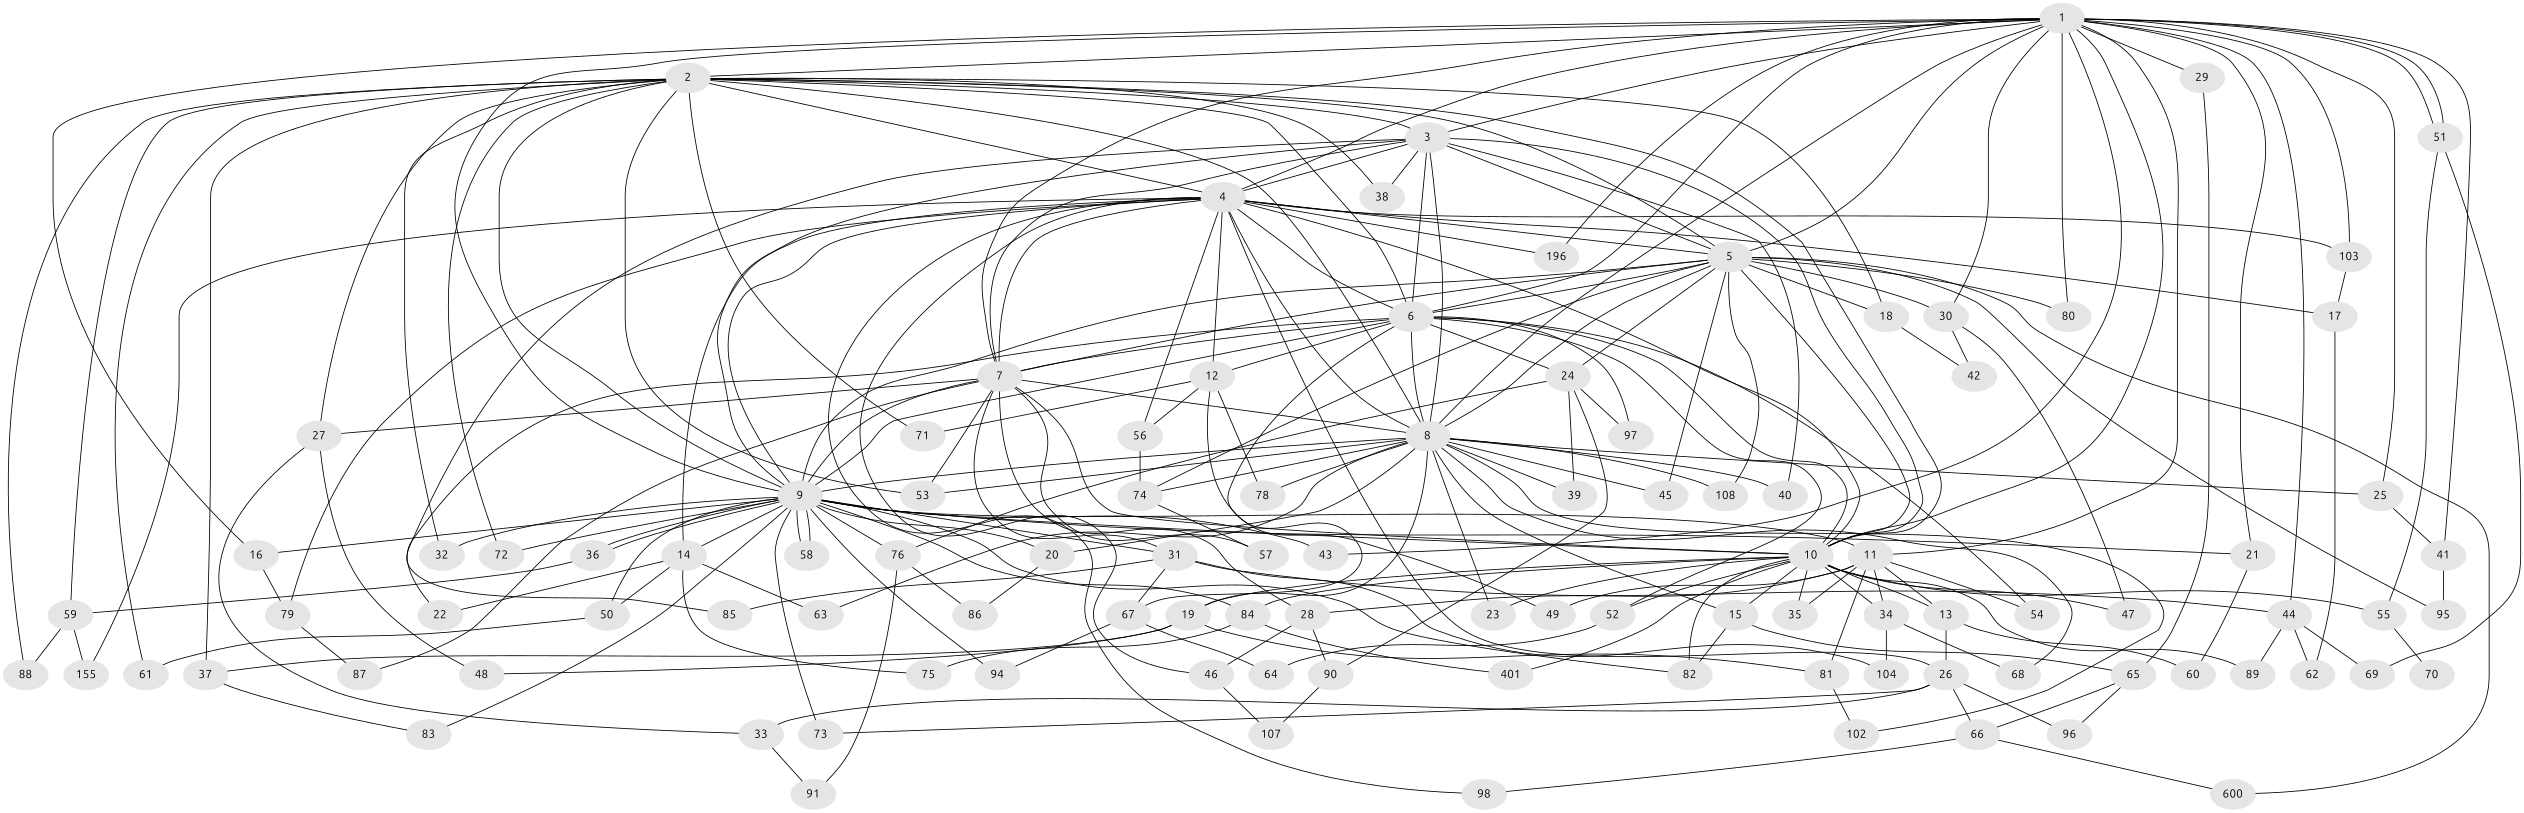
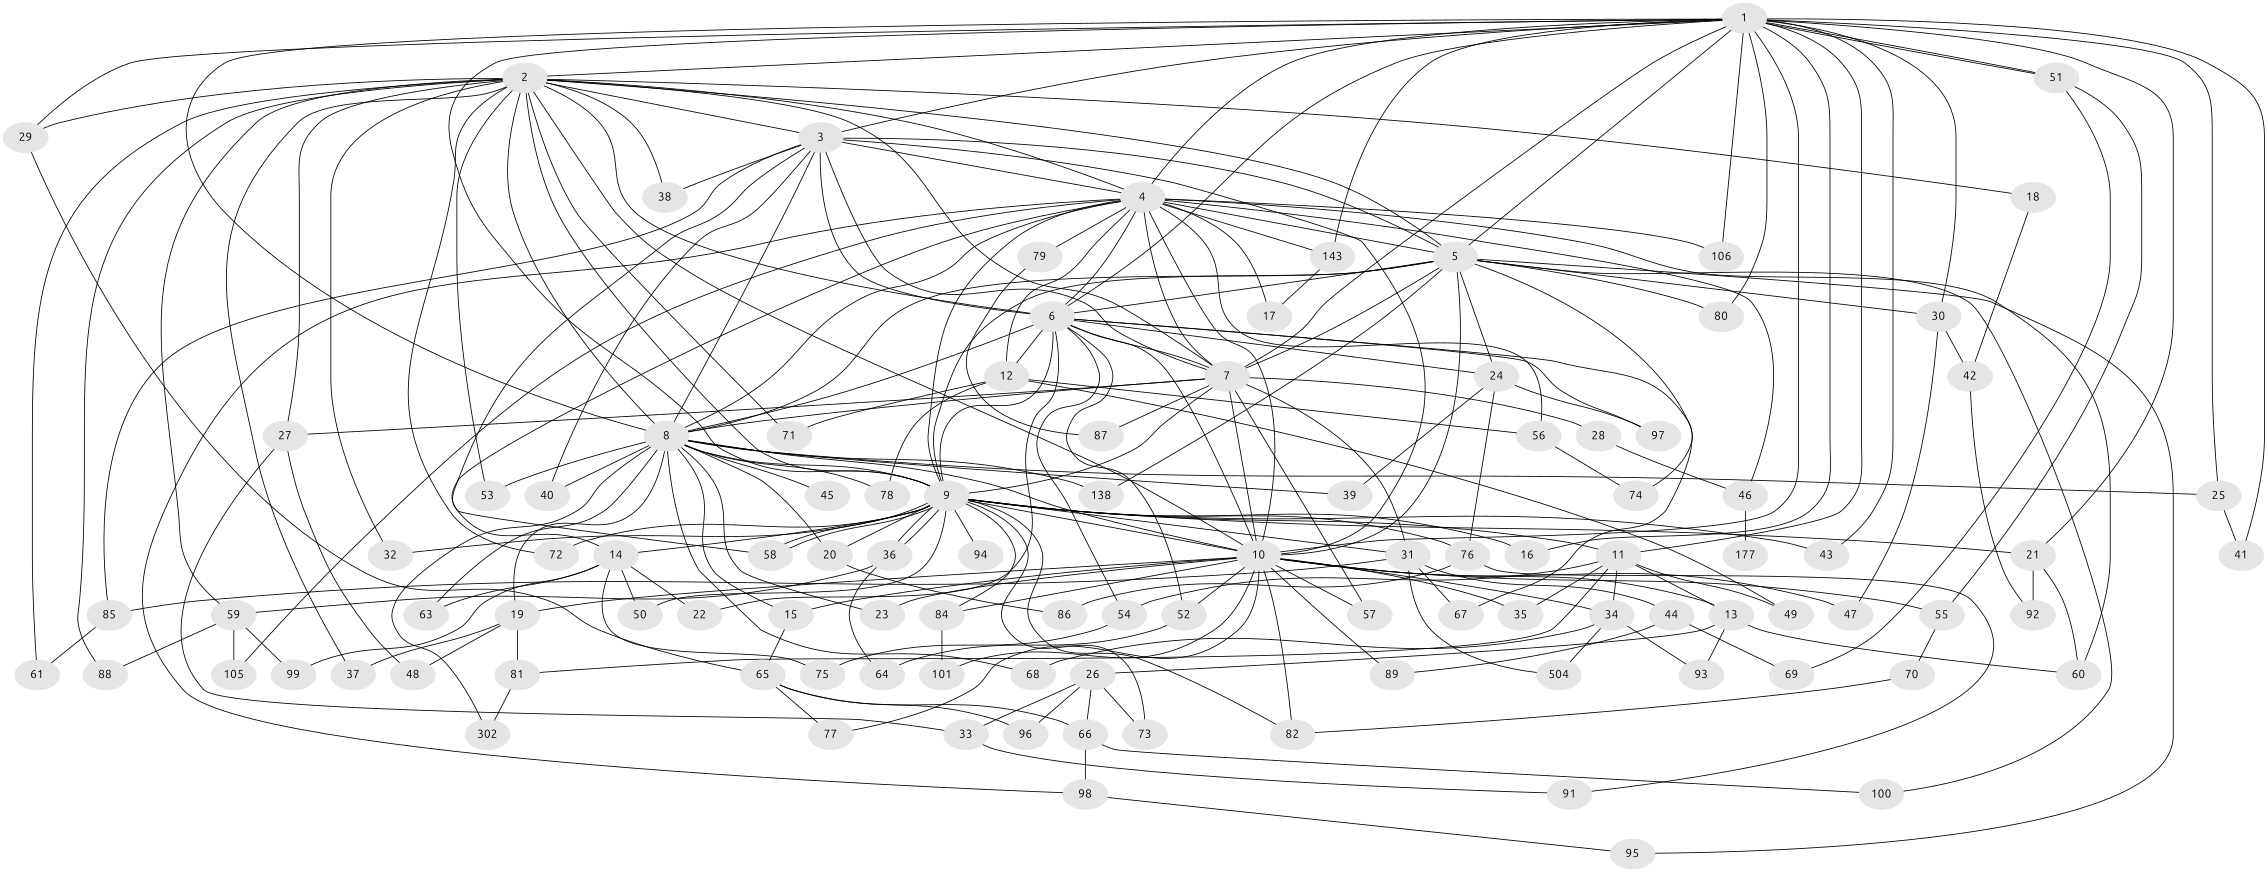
edge "2" -- "29": added
edge "3" -- "9": now "3" -- "58"
edge "1" -- "44": removed
node "196": label "196" -> "106"
node "103": label "103" -> "143"
edge "5" -- "18": removed
edge "5" -- "45": removed
edge "7" -- "53": now "7" -- "2"
edge "8" -- "74": now "8" -- "10"
node "108": label "108" -> "138"
edge "74" -- "57": now "10" -- "57"
edge "16" -- "79": removed
edge "41" -- "95": now "98" -- "95"
edge "11" -- "28": removed
node "92": added
edge "4" -- "26": now "4" -- "60"
edge "50" -- "61": now "85" -- "61"
edge "67" -- "94": removed
edge "15" -- "82": now "70" -- "82"
edge "67" -- "64": now "36" -- "64"
edge "84" -- "75": now "54" -- "75"
node "155": label "155" -> "105"
node "99": added
node "90": removed
node "401": label "401" -> "101"
node "93": added
node "104": label "104" -> "504"
node "62": removed
node "83": removed
node "77": added
node "107": label "107" -> "177"
node "102": label "102" -> "302"
node "600": label "600" -> "100"
